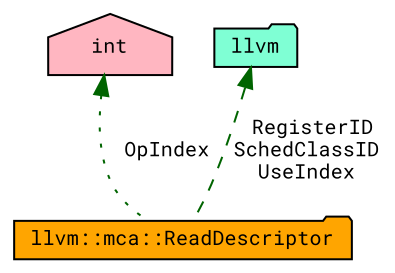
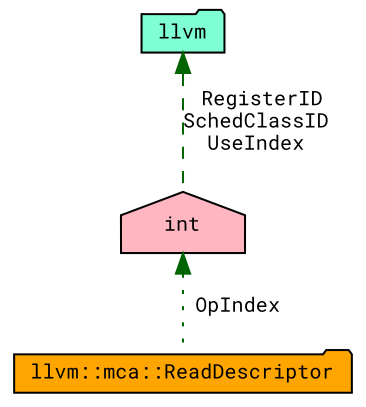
edge "llvm::mca::ReadDescriptor" -> "llvm": now "int" -> "llvm"
